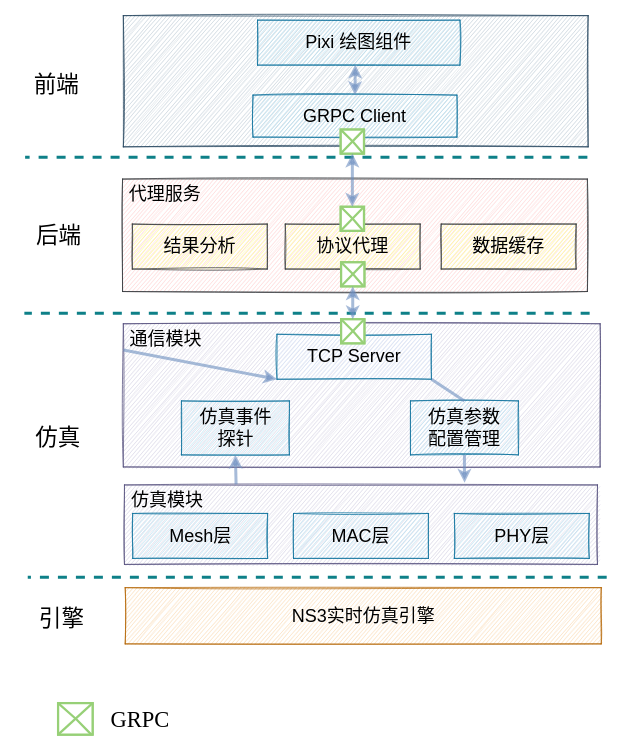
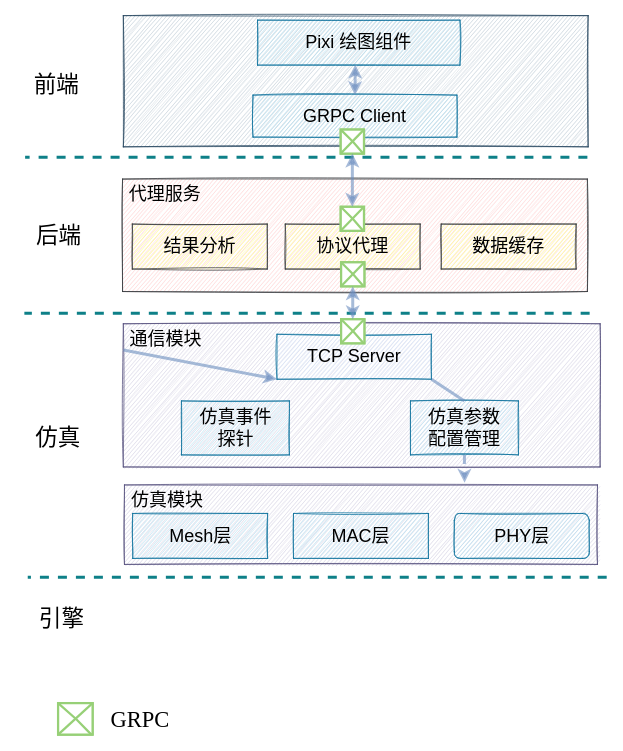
edge "仿真参数 配置管理" -> "仿真模块": style solid -> dashed
edge "仿真模块" -> "仿真事件 探针": removed
node "PHY层": shape rectangle -> rounded rectangle
node "NS3实时仿真引擎": removed
